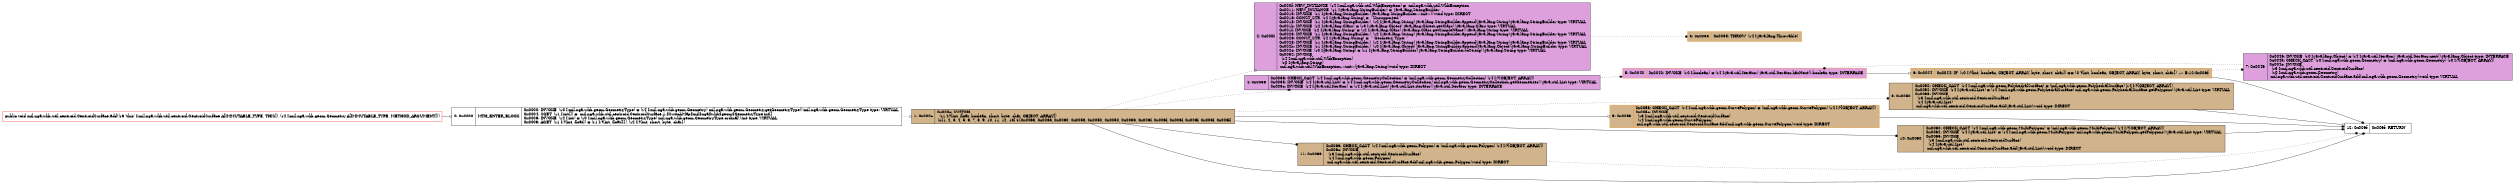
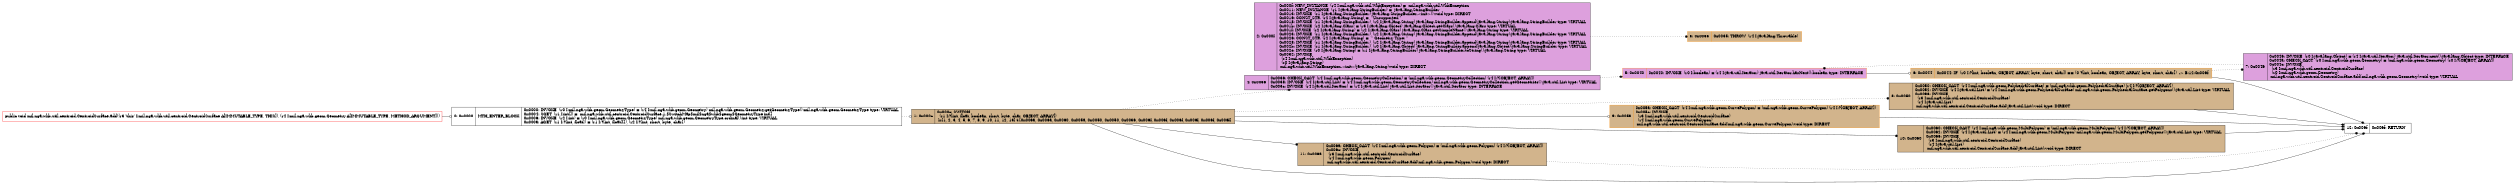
edge "1: 0x000c" -> "2: 0x000f": removed
edge "8: 0x0050" -> "12: 0x006f": arrowhead odot -> diamond
